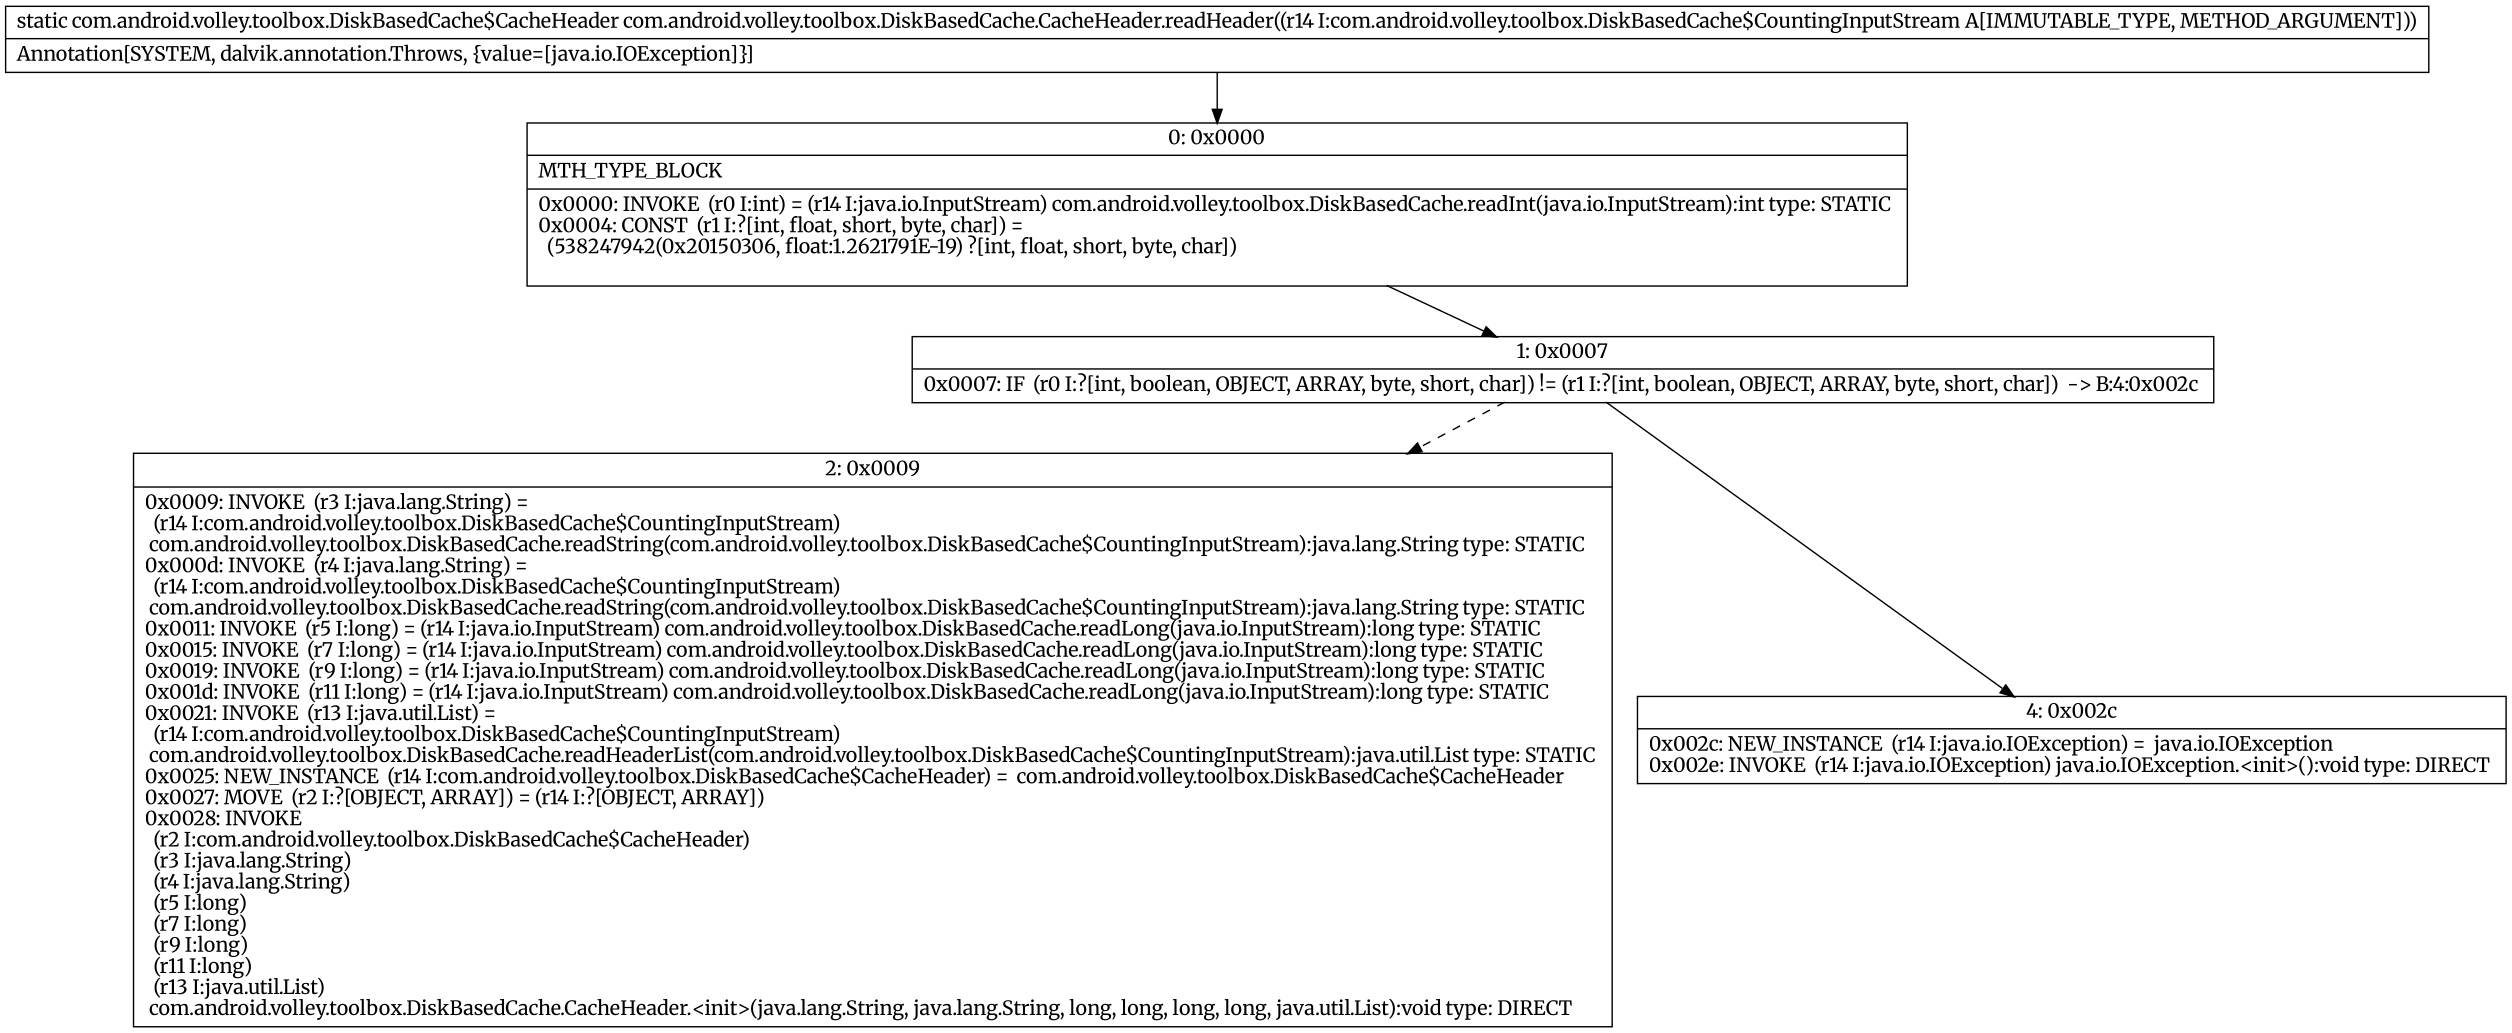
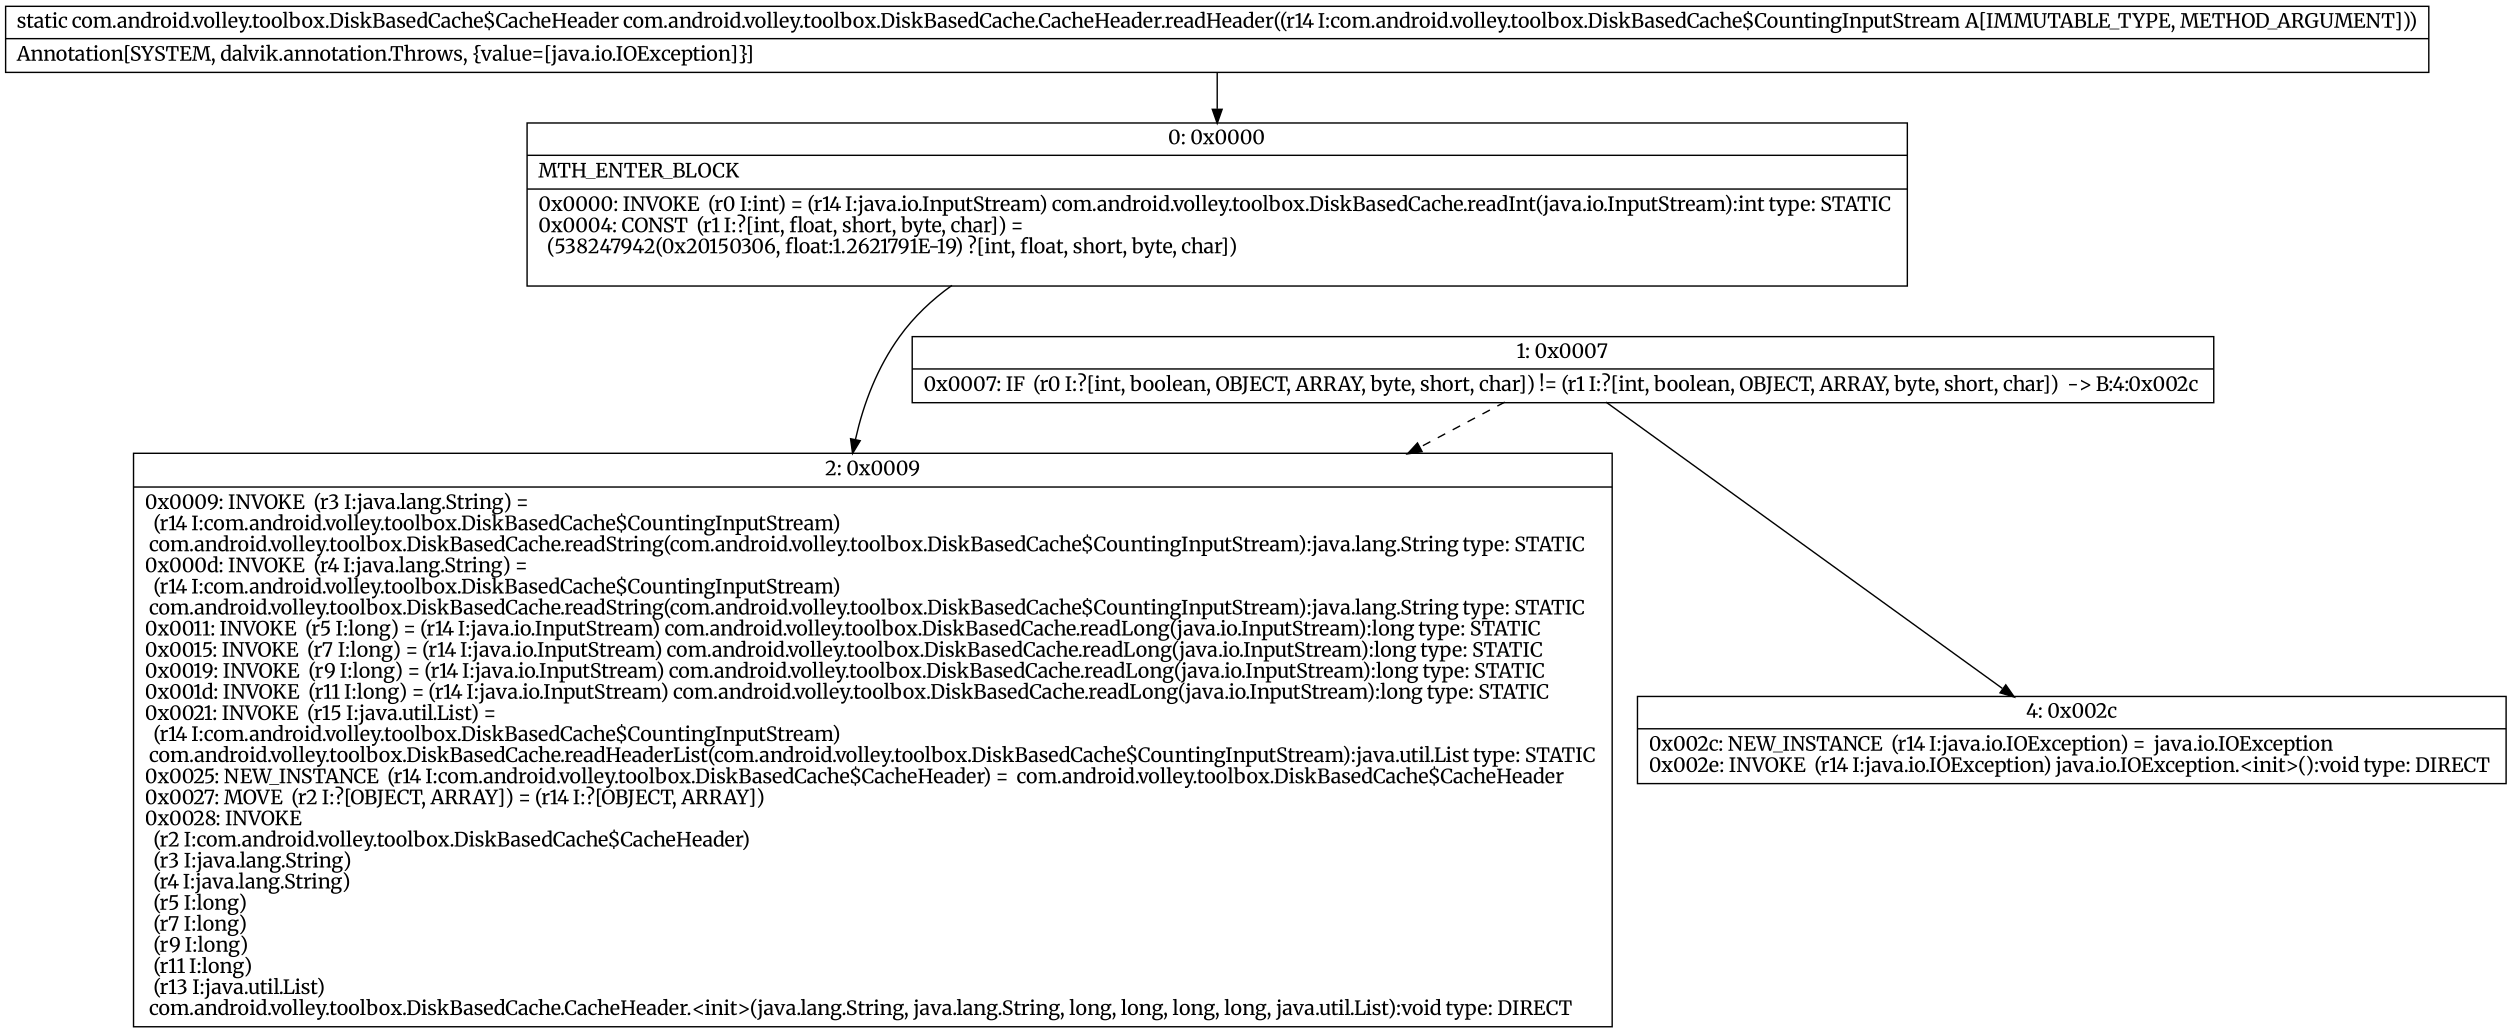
node "0: 0x0000": text "MTH_TYPE_BLOCK" -> "MTH_ENTER_BLOCK"
edge "0: 0x0000" -> "1: 0x0007": now "0: 0x0000" -> "2: 0x0009"
node "2: 0x0009": text "0x0021: INVOKE  (r13 I:java.util.List) =" -> "0x0021: INVOKE  (r15 I:java.util.List) ="
